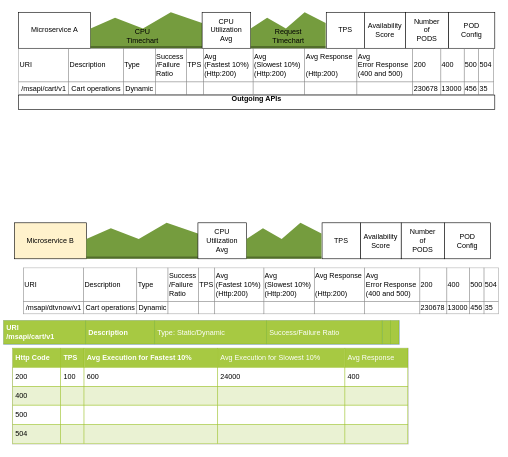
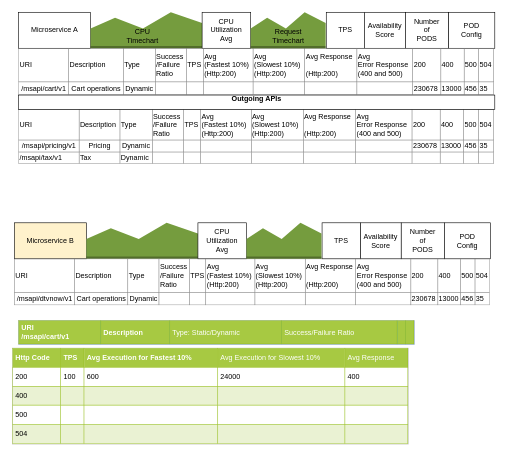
node "URI Description Type Success /Failure Ratio TPS Avg (Fastest 10%) (Http:200) Avg (Slowest 10%) (Http:200) Avg Response (Http:200) Avg Error Response (400 and 500) 200 400 500 504 /msapi/pricing/v1 Pricing Dynamic 230678 13000 456 35 /msapi/tax/v1 Tax Dynamic": added
node "URI Description Type Success /Failure Ratio TPS Avg (Fastest 10%) (Http:200) Avg (Slowest 10%) (Http:200) Avg Response (Http:200) Avg Error Response (400 and 500) 200 400 500 504 /msapi/dtvnow/v1 Cart operations Dynamic 230678 13000 456 35": moved (261, 291) -> (252, 282)
node "URI /msapi/cart/v1DescriptionType: Static/Dynamic Success/Failure Ratio": moved (201, 333) -> (216, 333)
